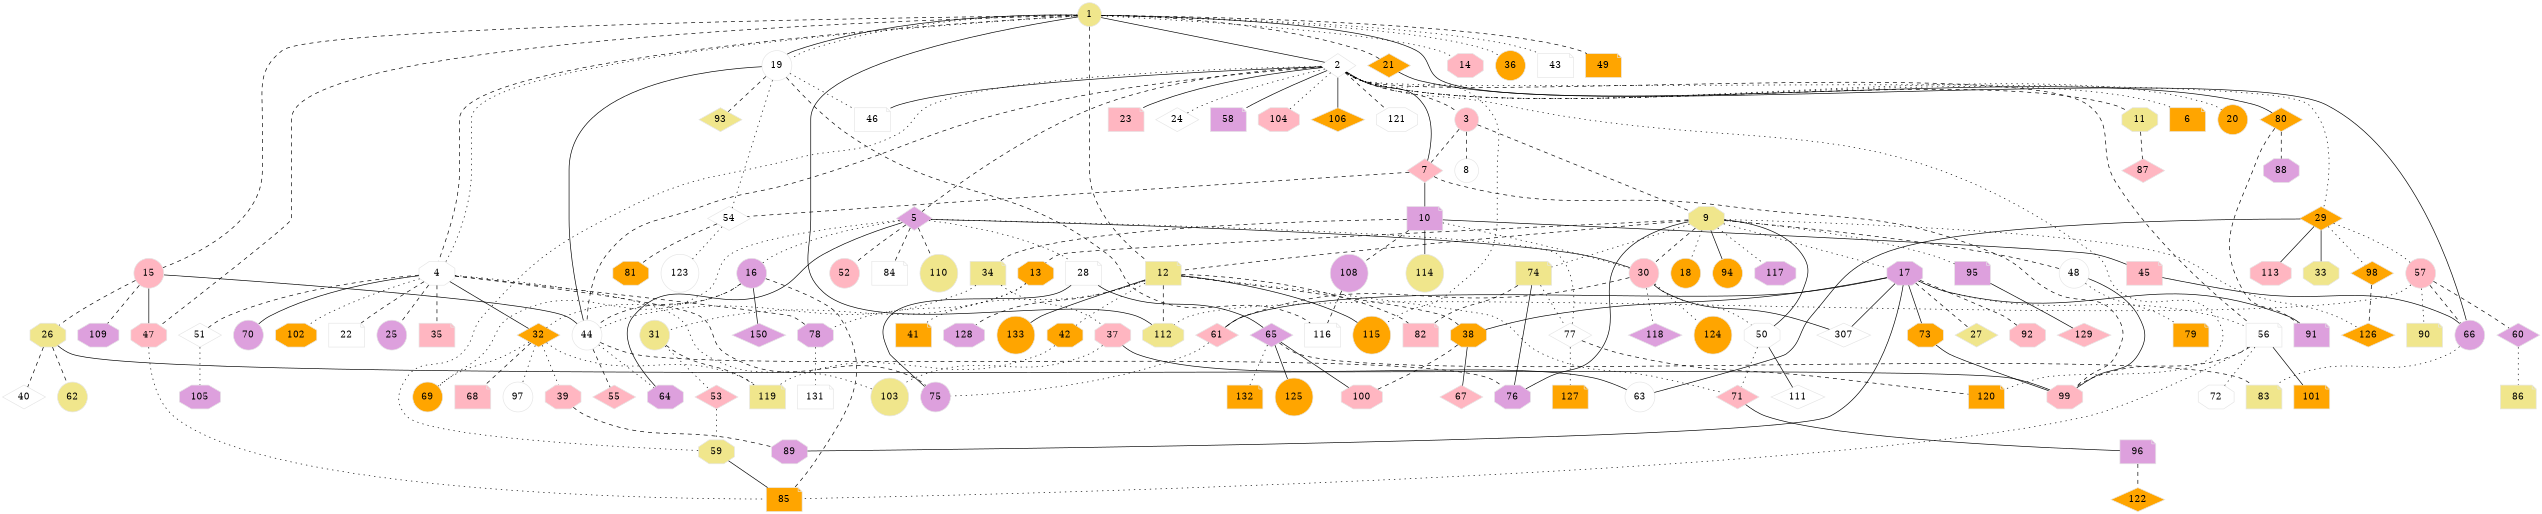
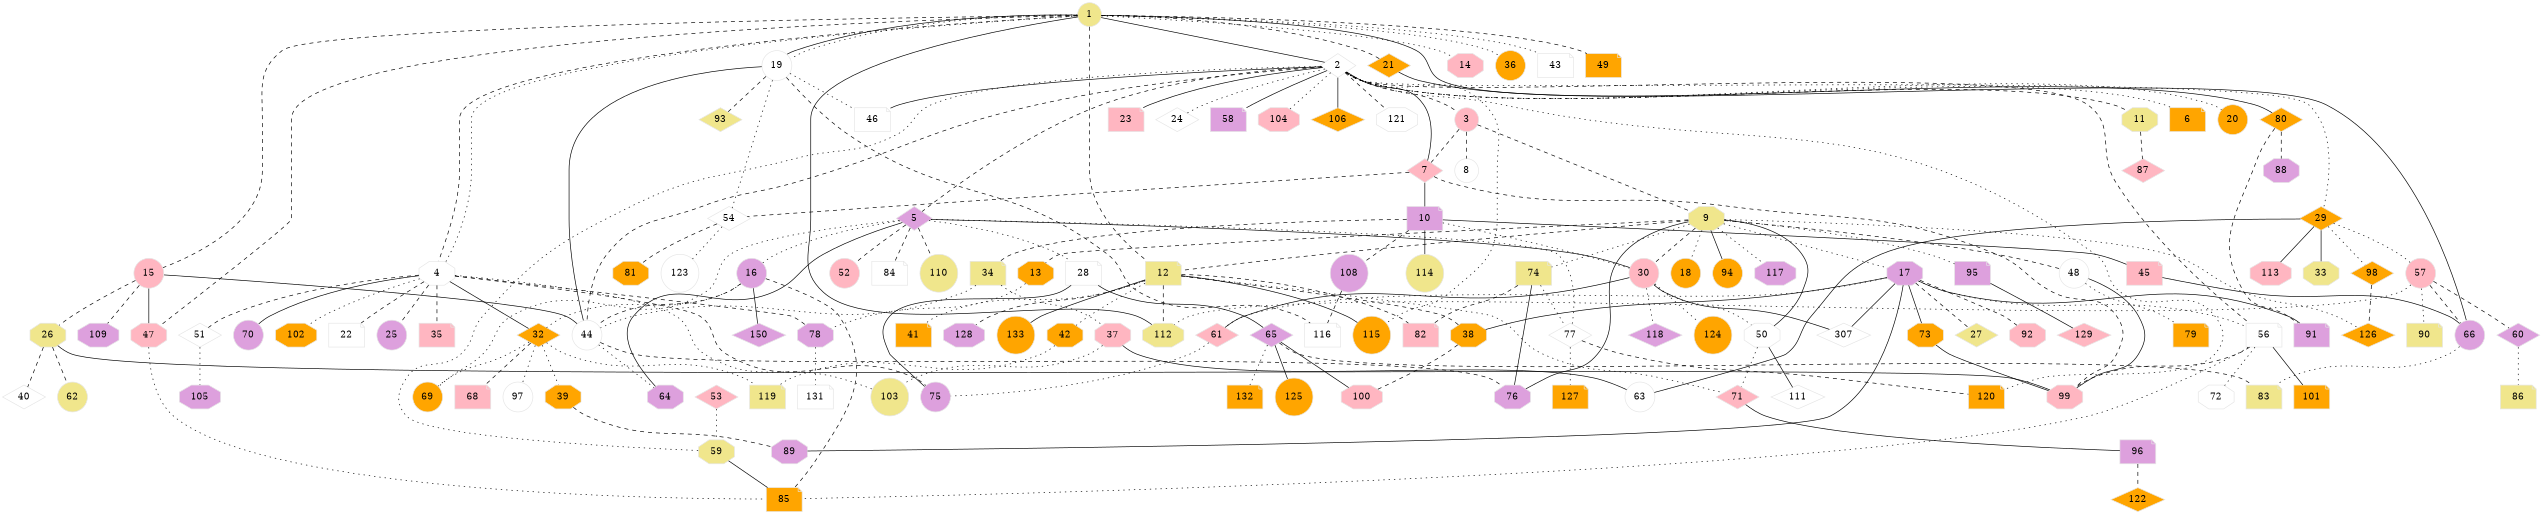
edge "17" -- "61": style solid -> dotted
edge "30" -- "61": style dashed -> solid
node "31": removed
node "39": fillcolor lightpink -> orange
node "55": removed
node "67": removed
